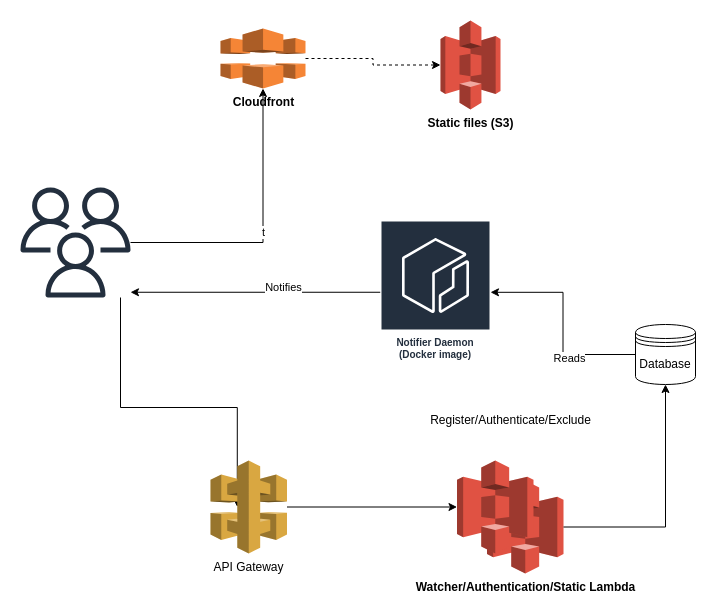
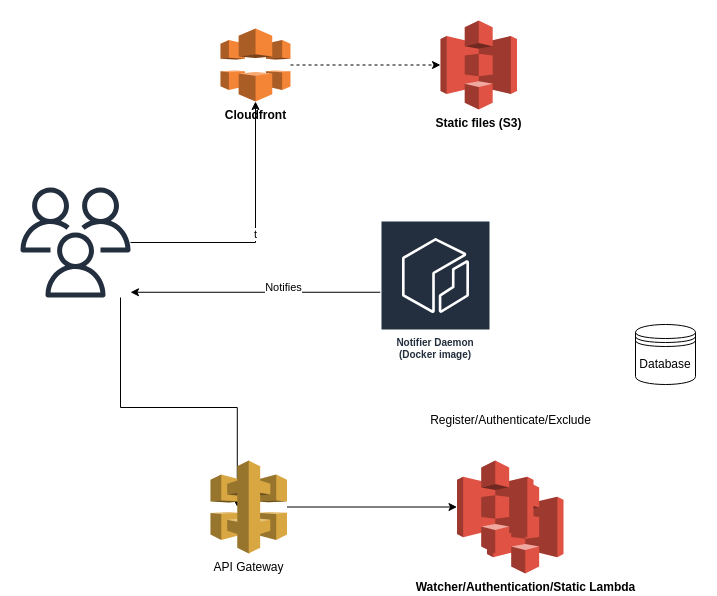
node "Cloudfront": size 85x60 -> 70x73
node "Static files (S3)": size 60x89 -> 77x89
edge "Database" -> "Notifier Daemon (Docker image)": removed, label "Reads"
edge "Watcher/Authentication/Static Lambda" -> "Database": removed
